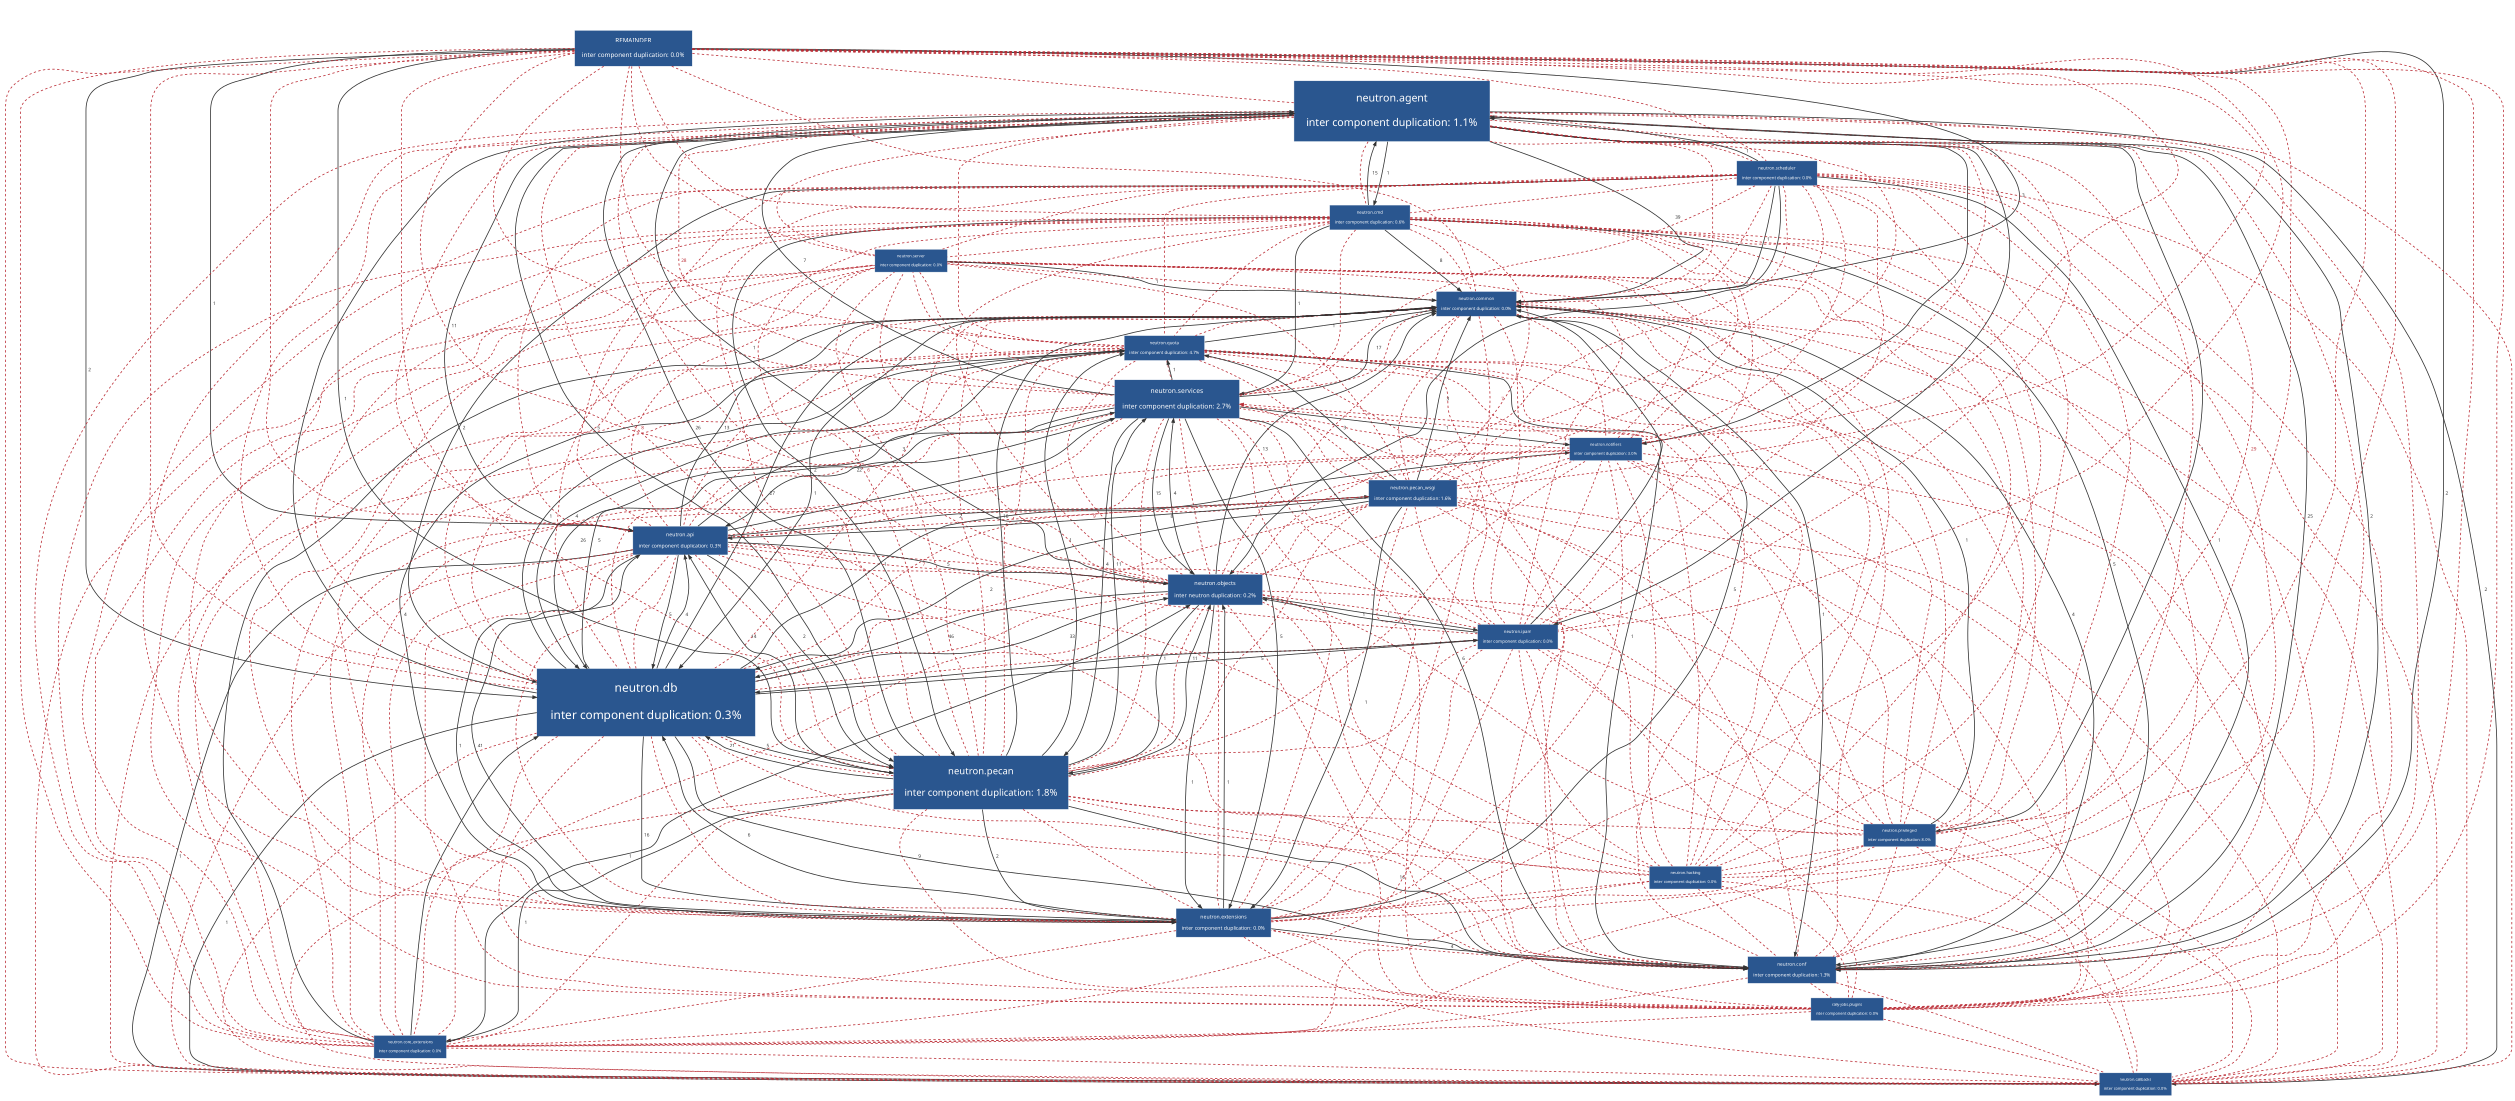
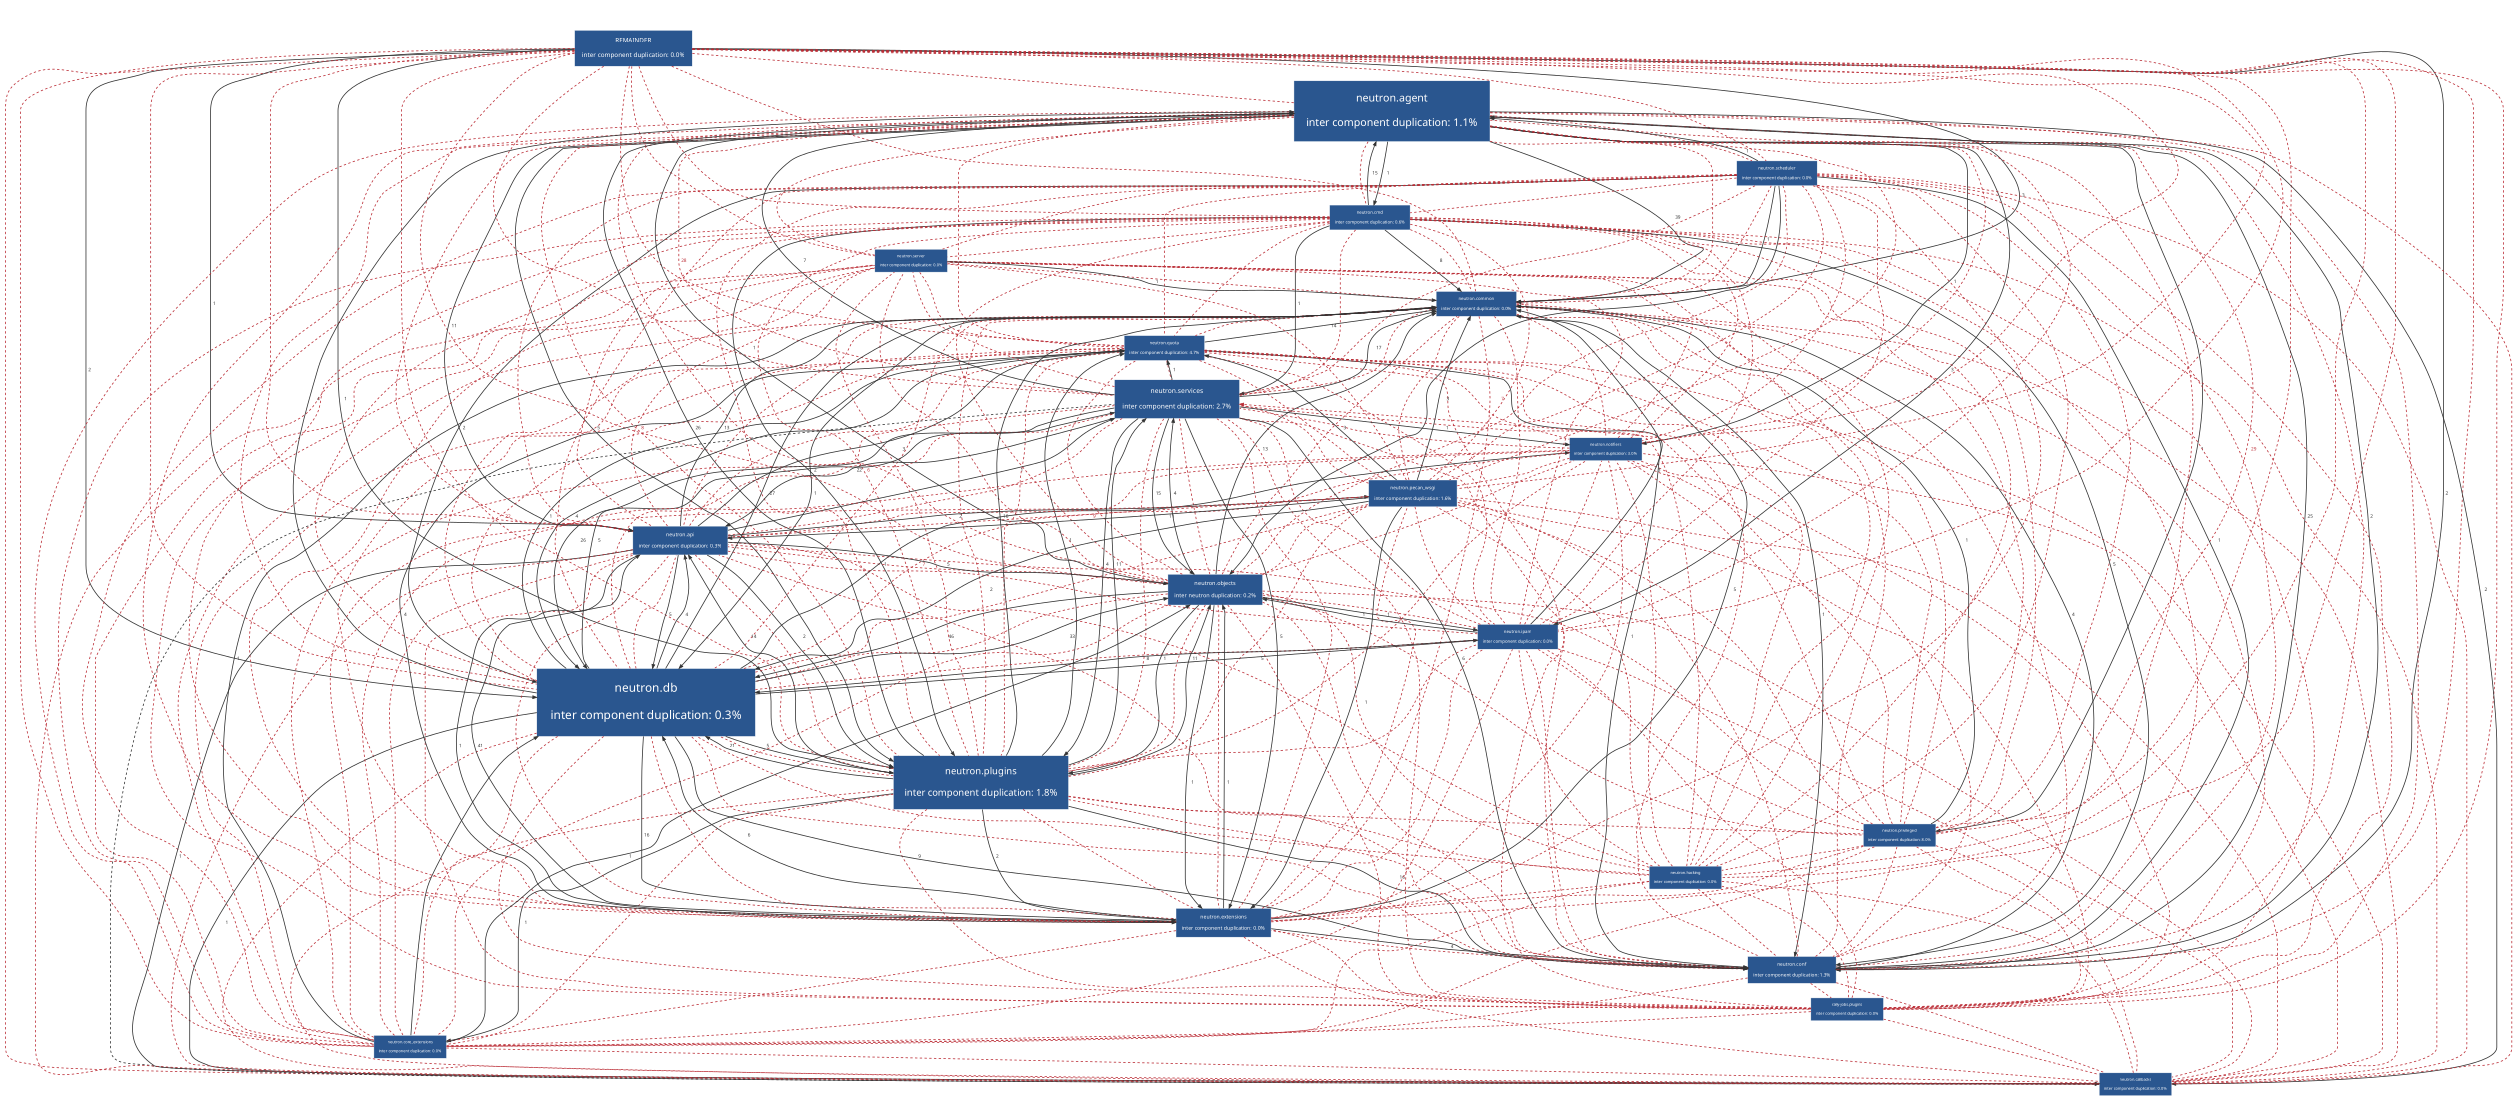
edge "neutron.quota inter component duplication: 4.7%" -> "neutron.common inter component duplication: 0.0%": label "  1" -> "  14"
edge "neutron.pecan_wsgi inter component duplication: 1.6%" -> "neutron.api inter component duplication: 0.3%": label "  8" -> "  11"
edge "neutron.ipam inter component duplication: 0.0%" -> "neutron.db inter component duplication: 0.3%": label "  1" -> "  8"
node "neutron.pecan inter component duplication: 1.8%": label "neutron.pecan inter component duplication: 1.8%" -> "neutron.plugins inter component duplication: 1.8%"
edge "neutron.objects inter neutron duplication: 0.2%" -> "neutron.hacking inter component duplication: 0.0%": reversed
edge "neutron.callbacks inter component duplication: 0.0%" -> "neutron.services inter component duplication: 2.7%": color #bb2d36 -> #323232
